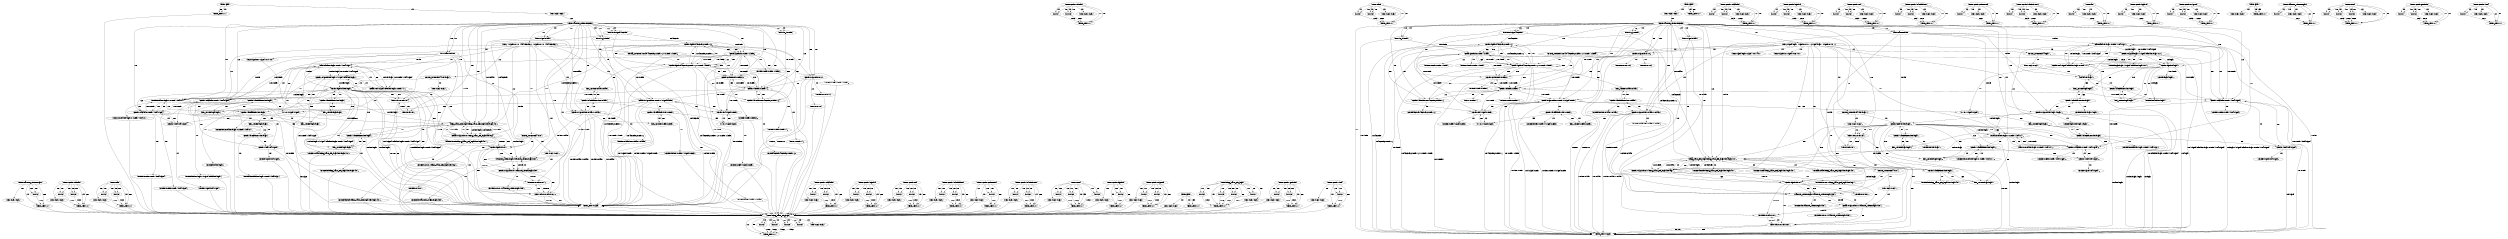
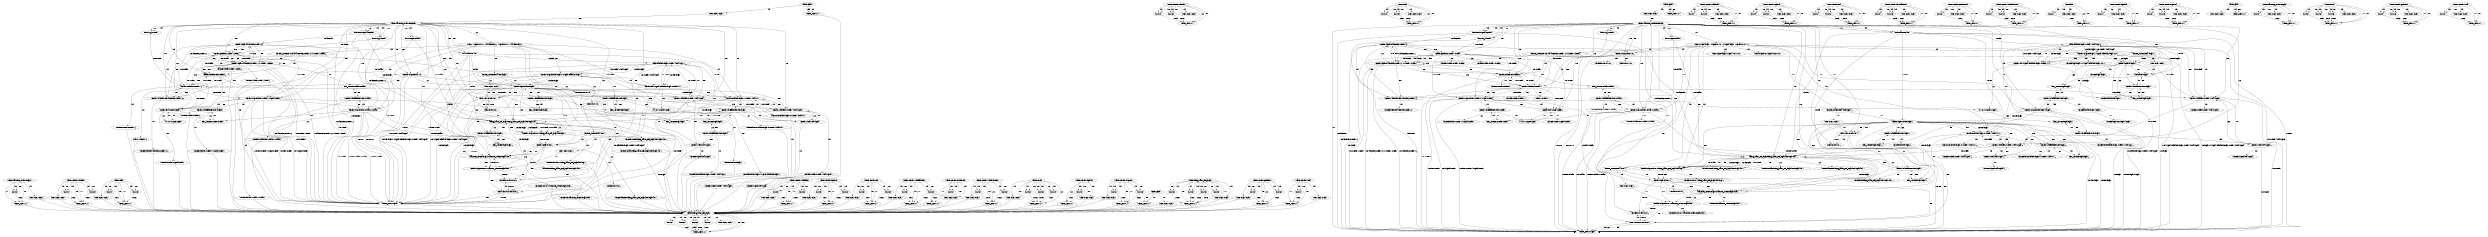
node "<(LOCAL,unsigned error: unsigned)<SUB>4</SUB>>": removed
edge "(<operator>.logicalNot,!lengths)" -> "(IDENTIFIER,lengths,!lengths)": label "DDG: mincodes" -> "AST: "
edge "(<operator>.assignment,tree->lengths = lengths)" -> "(IDENTIFIER,lengths,tree->lengths = lengths)": now "(IDENTIFIER,tree,tree->lengths = lengths)" -> "(IDENTIFIER,lengths,tree->lengths = lengths)"
